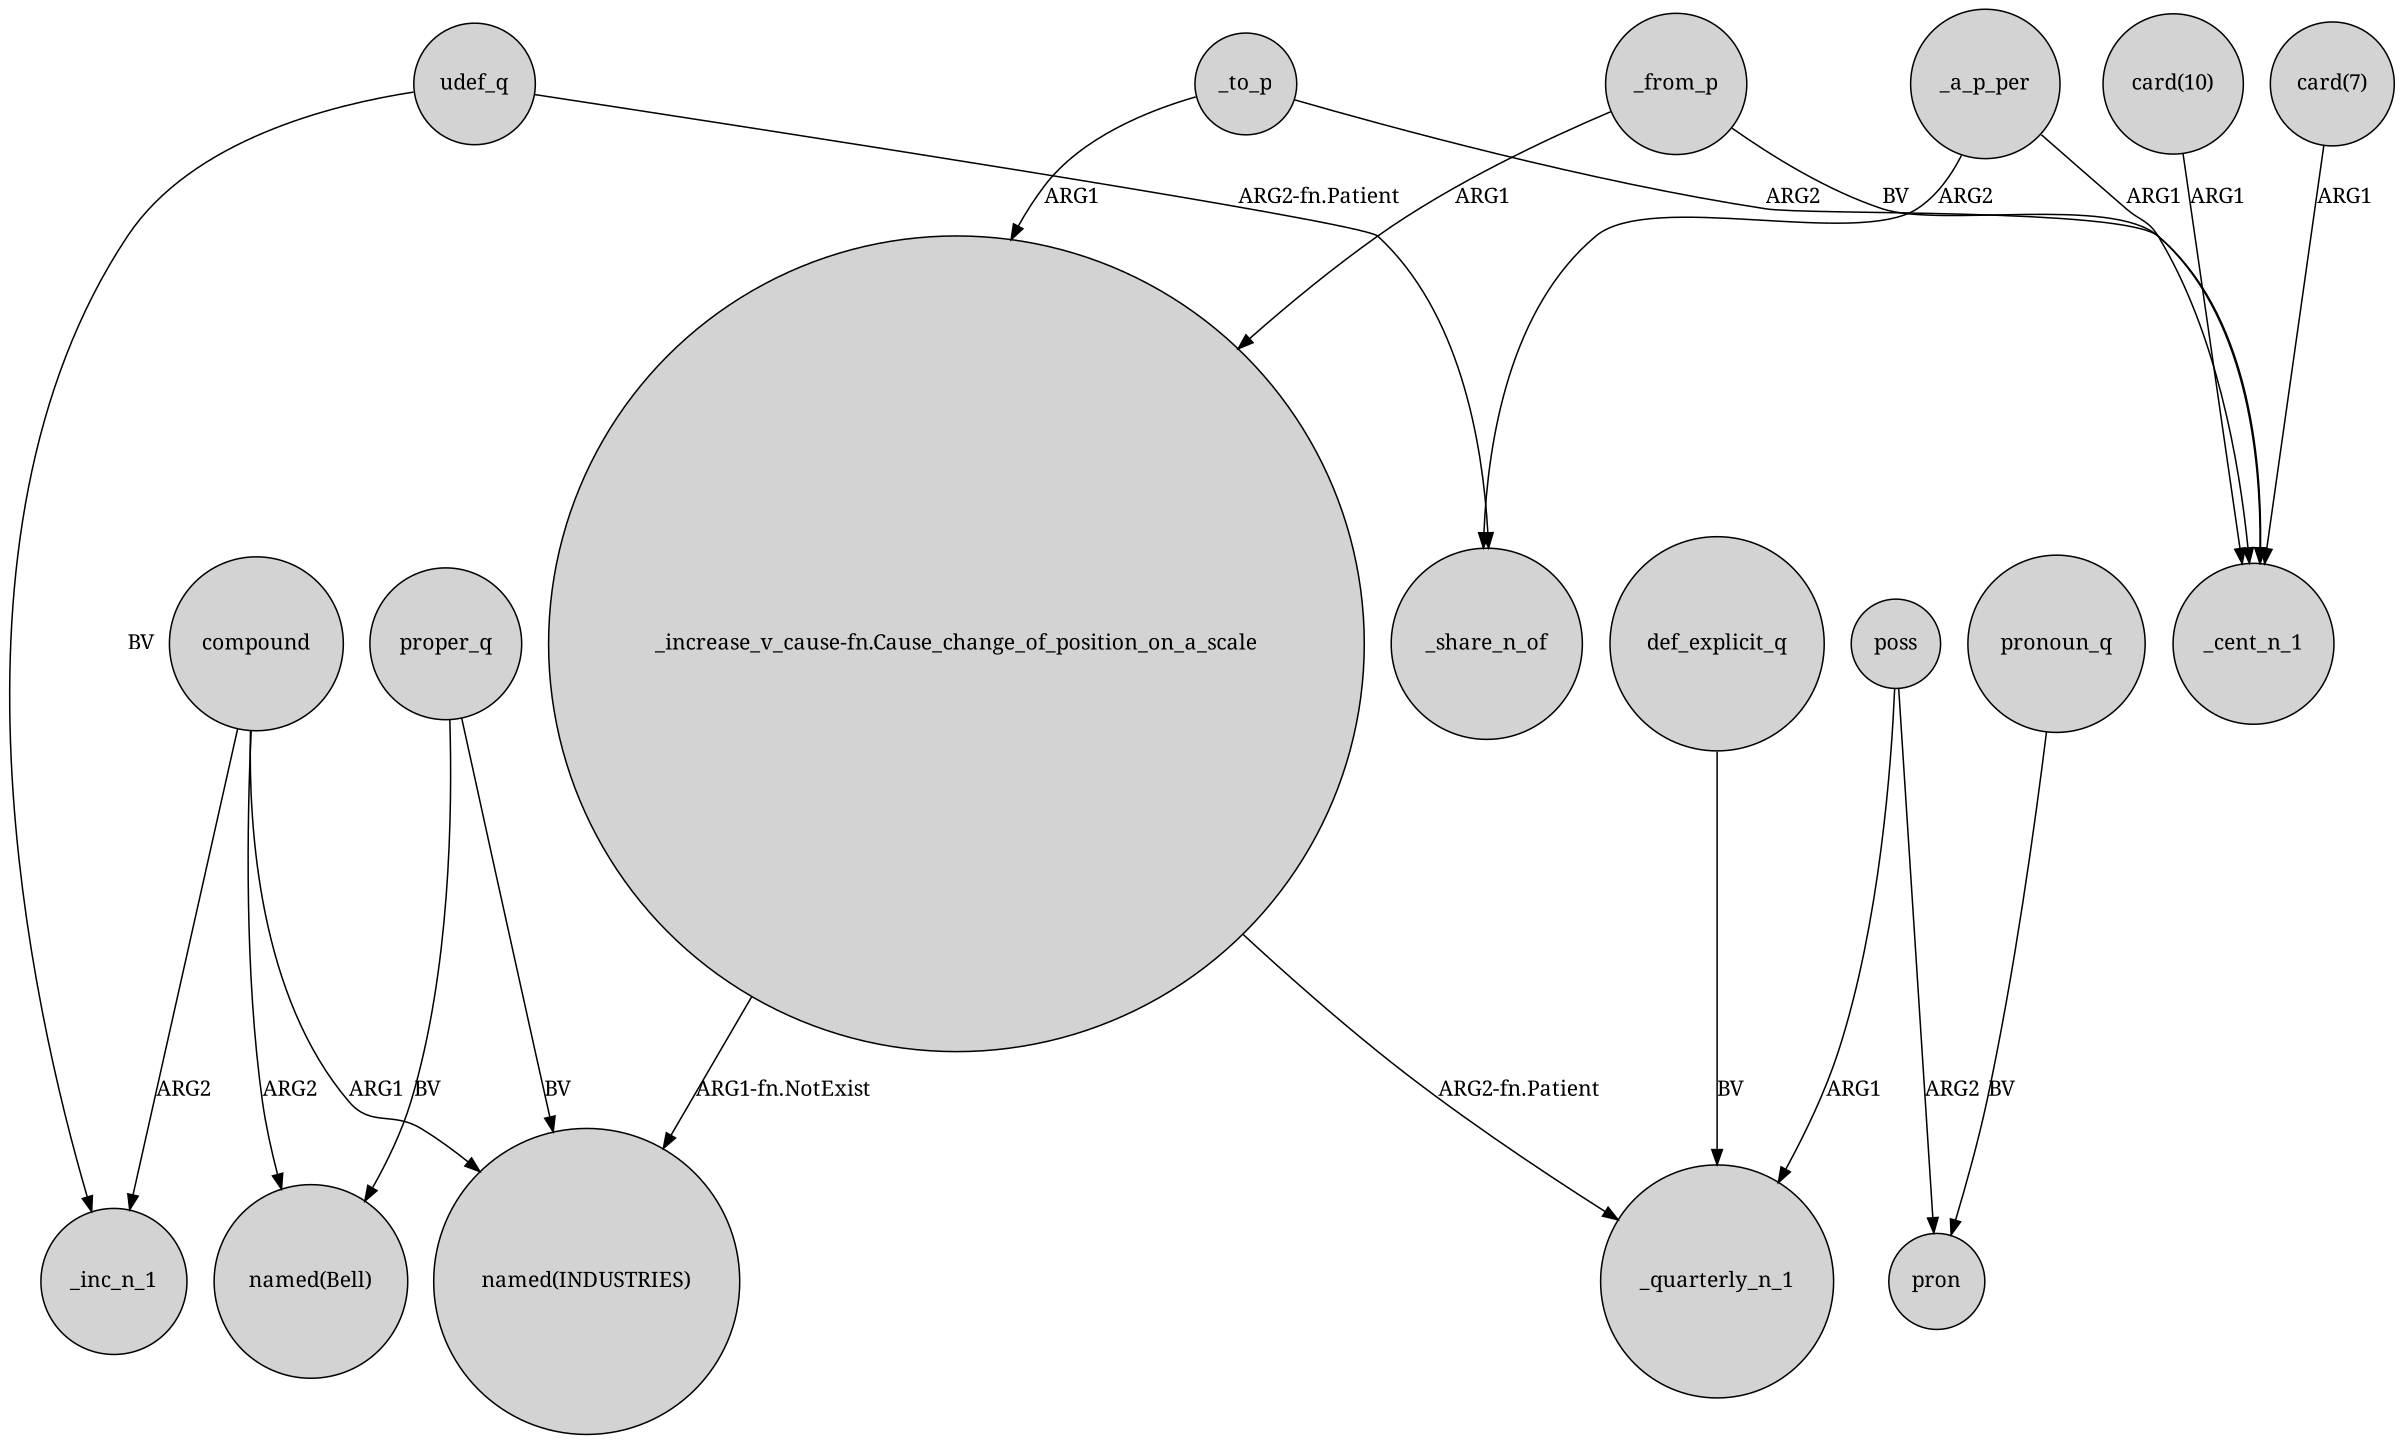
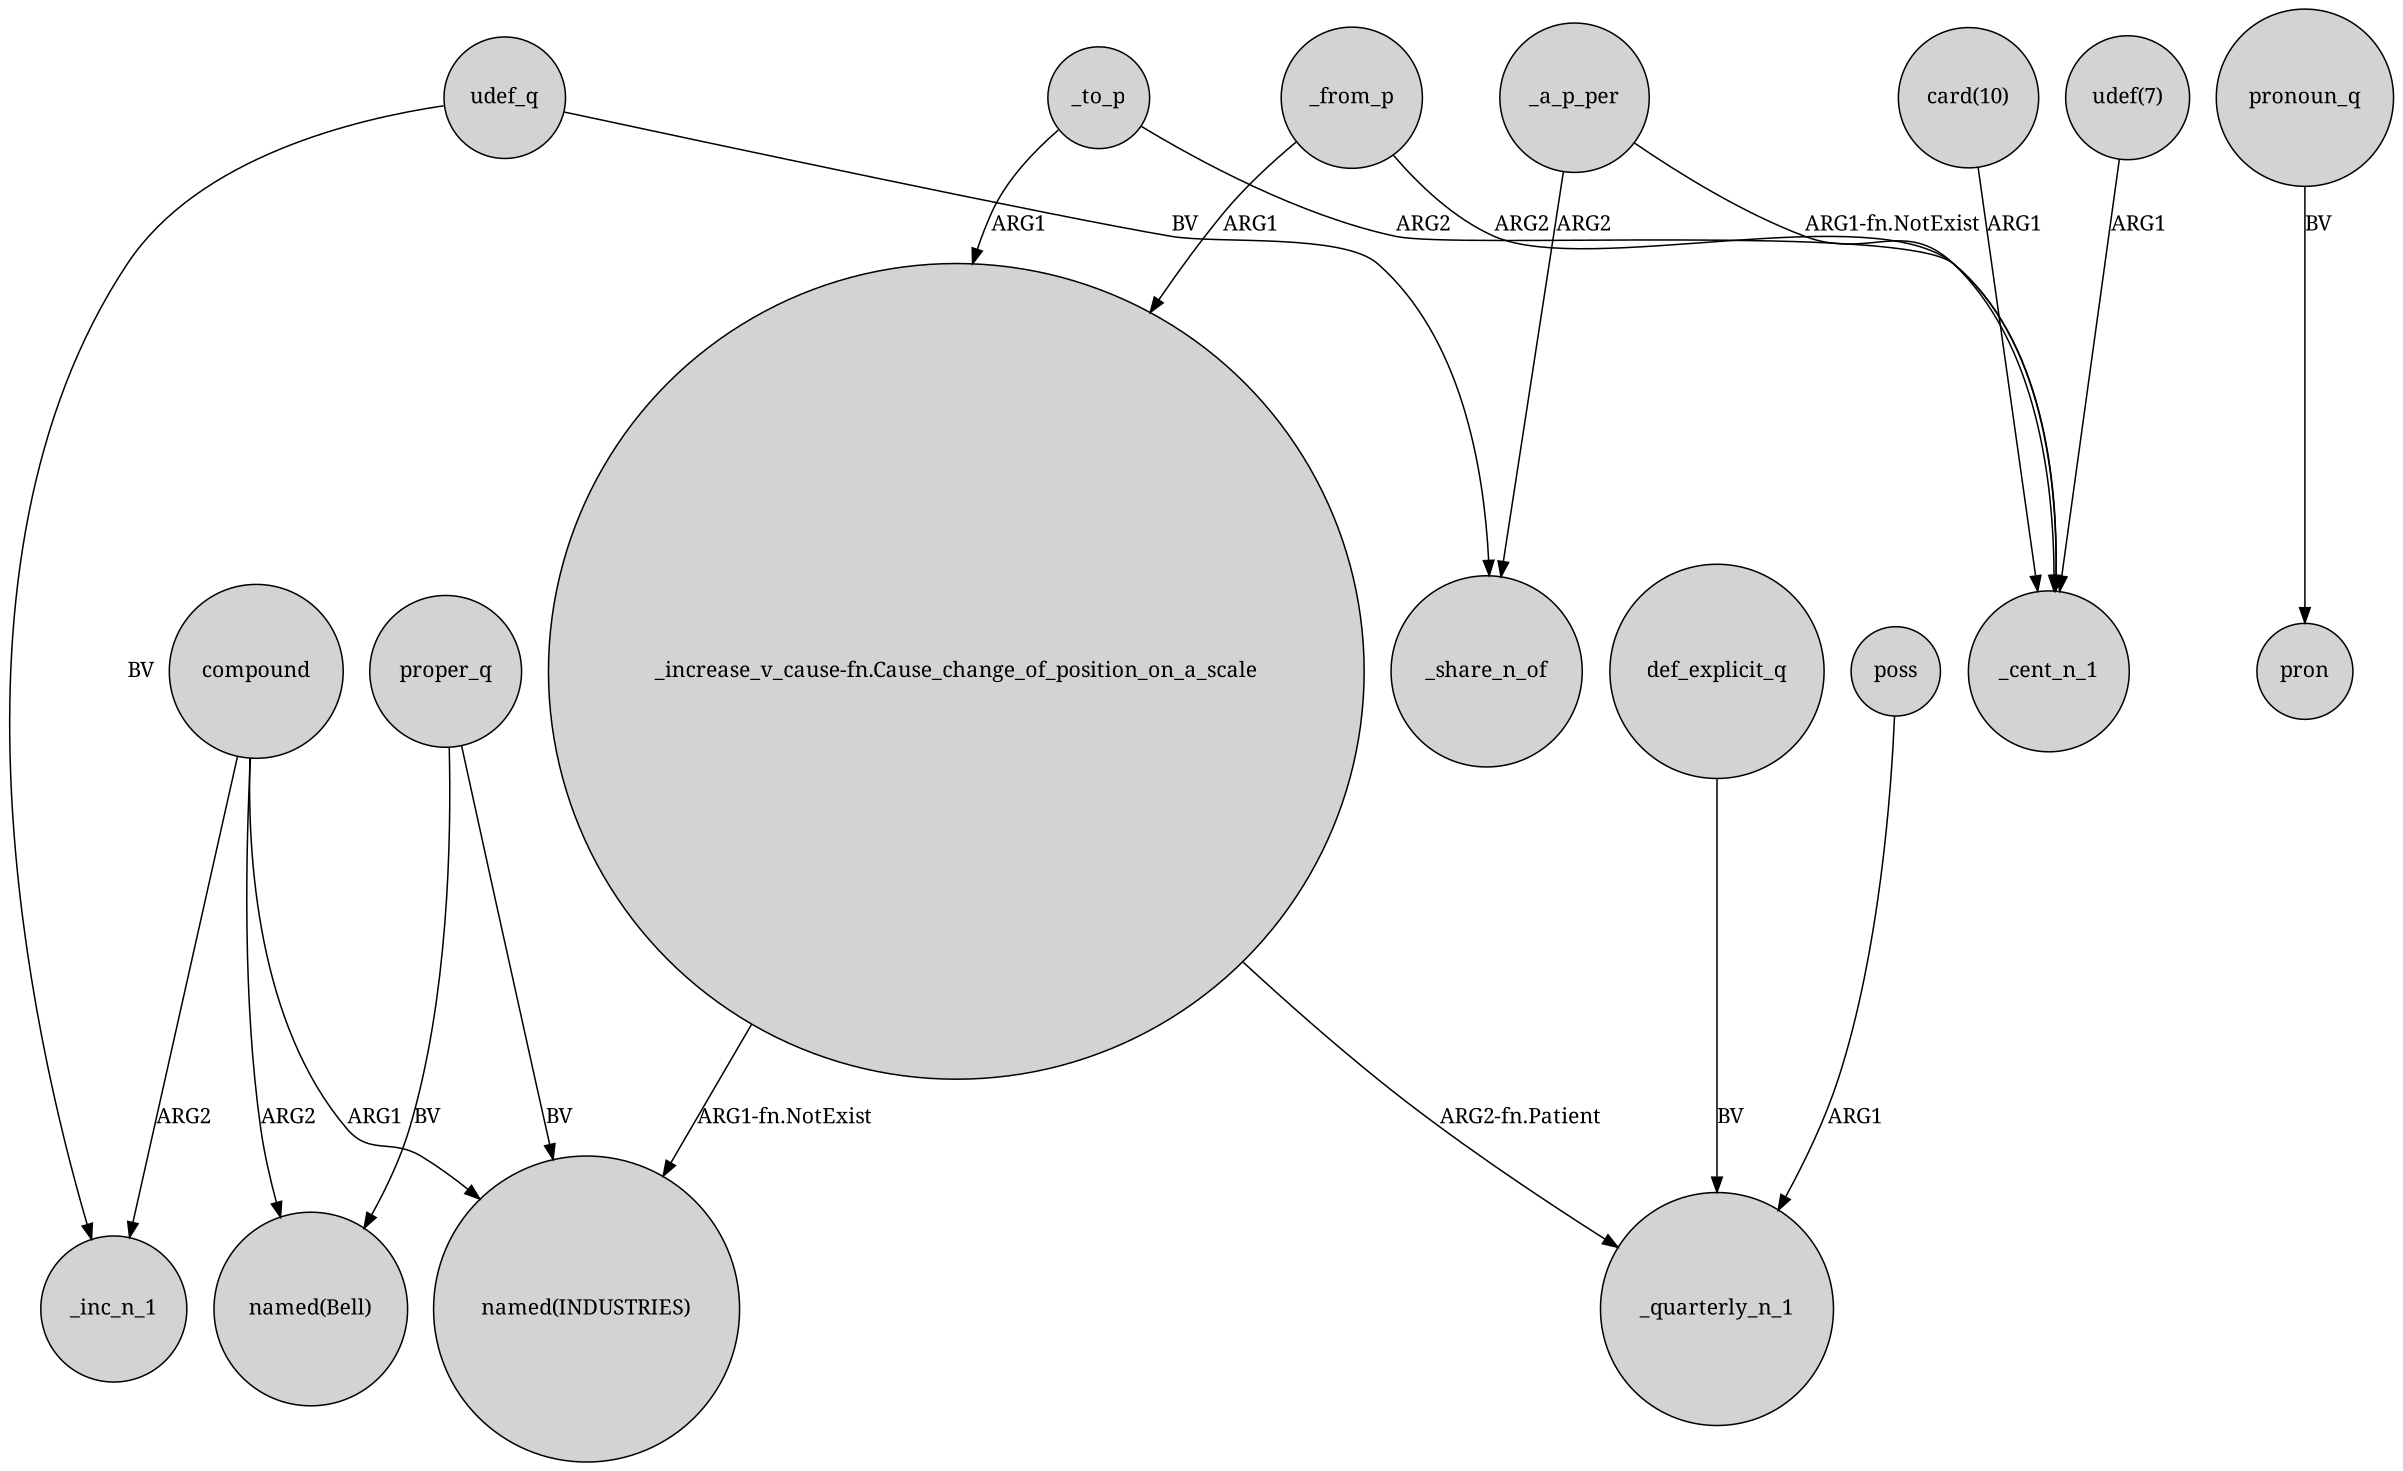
node "card(7)": label "card(7)" -> "udef(7)"
edge "udef_q" -> "_share_n_of": label "ARG2-fn.Patient" -> "BV"
edge "_from_p" -> "_cent_n_1": label "BV" -> "ARG2"
edge "_a_p_per" -> "_cent_n_1": label "ARG1" -> "ARG1-fn.NotExist"
edge "poss" -> "pron": removed, label "ARG2"
